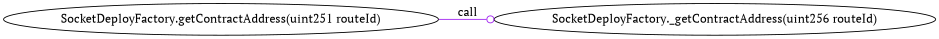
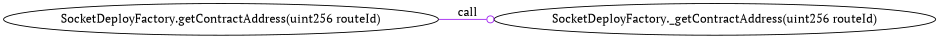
node "SocketDeployFactory.getContractAddress(uint251 routeId)": label "SocketDeployFactory.getContractAddress(uint251 routeId)" -> "SocketDeployFactory.getContractAddress(uint256 routeId)"
